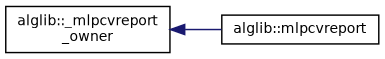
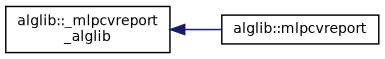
node "alglib::_mlpcvreport _owner": label "alglib::_mlpcvreport _owner" -> "alglib::_mlpcvreport _alglib"
